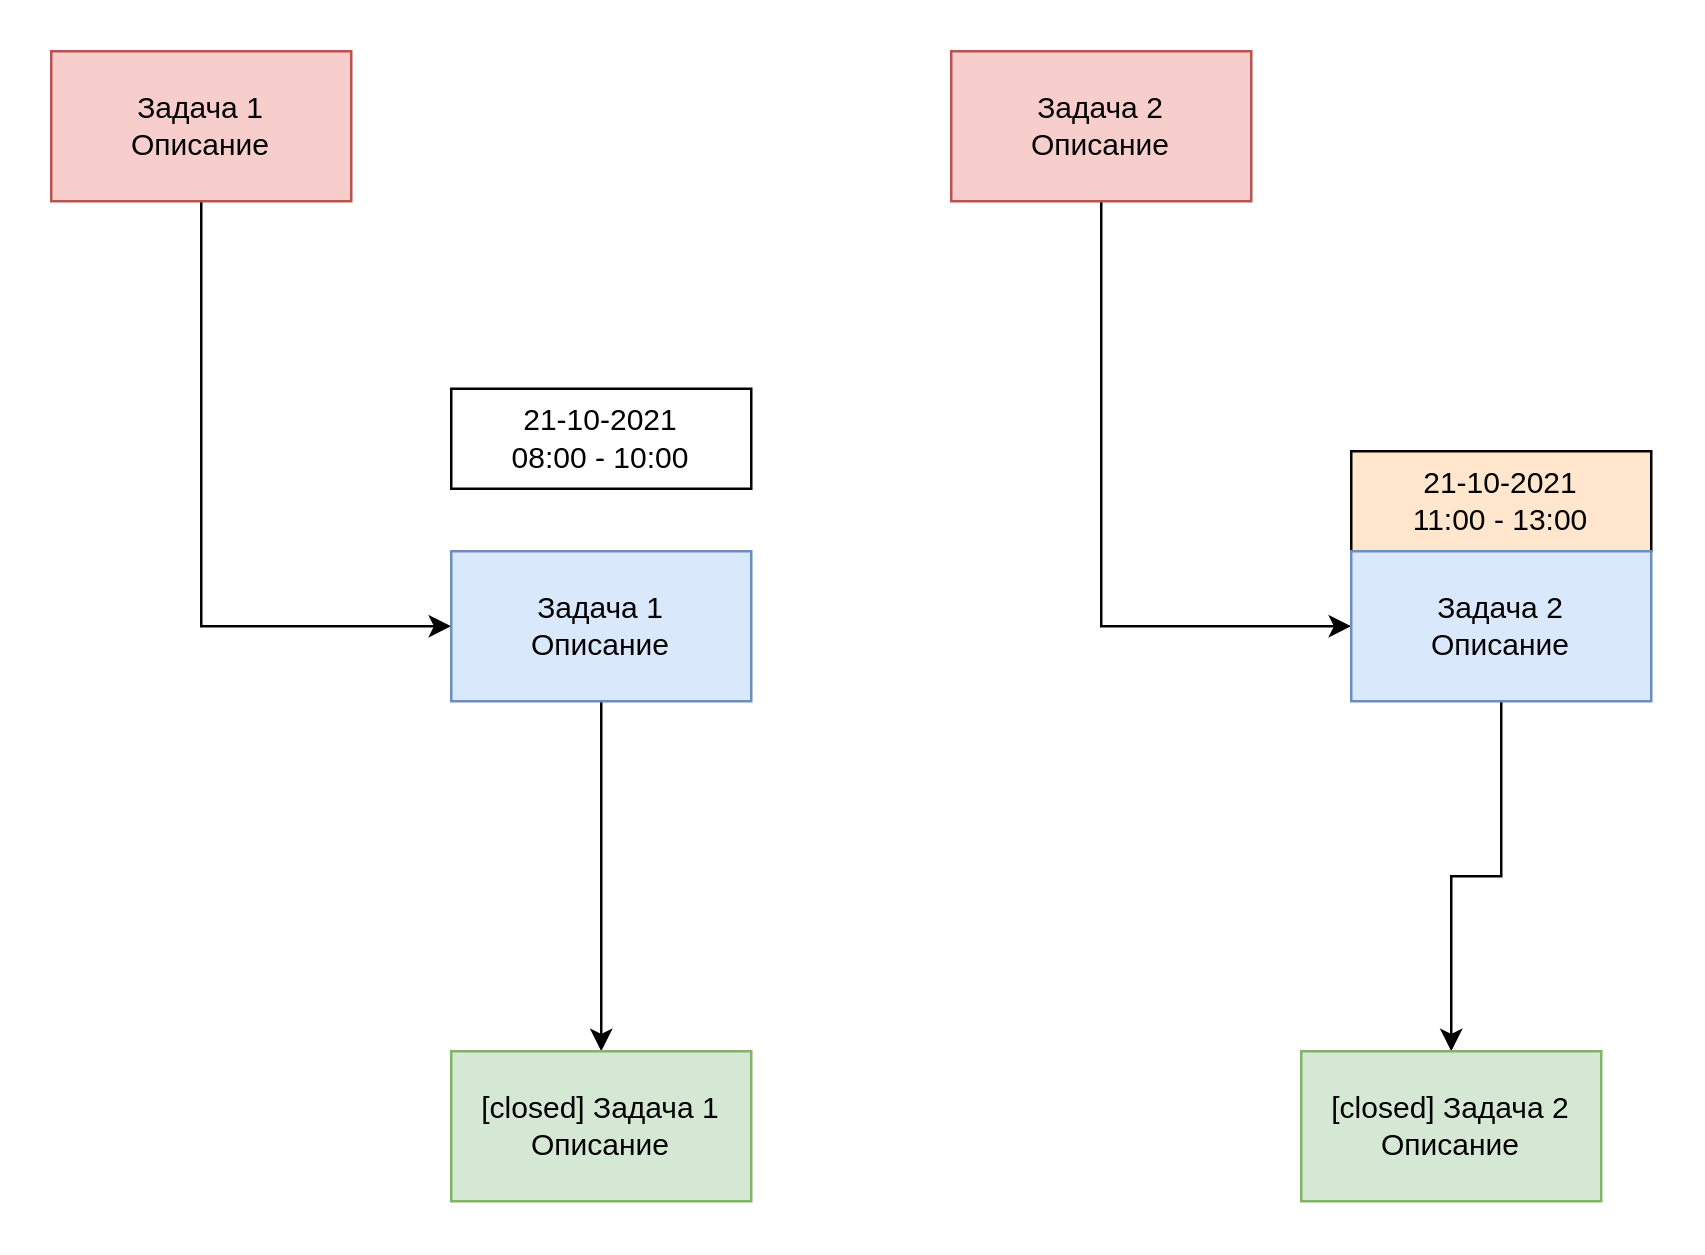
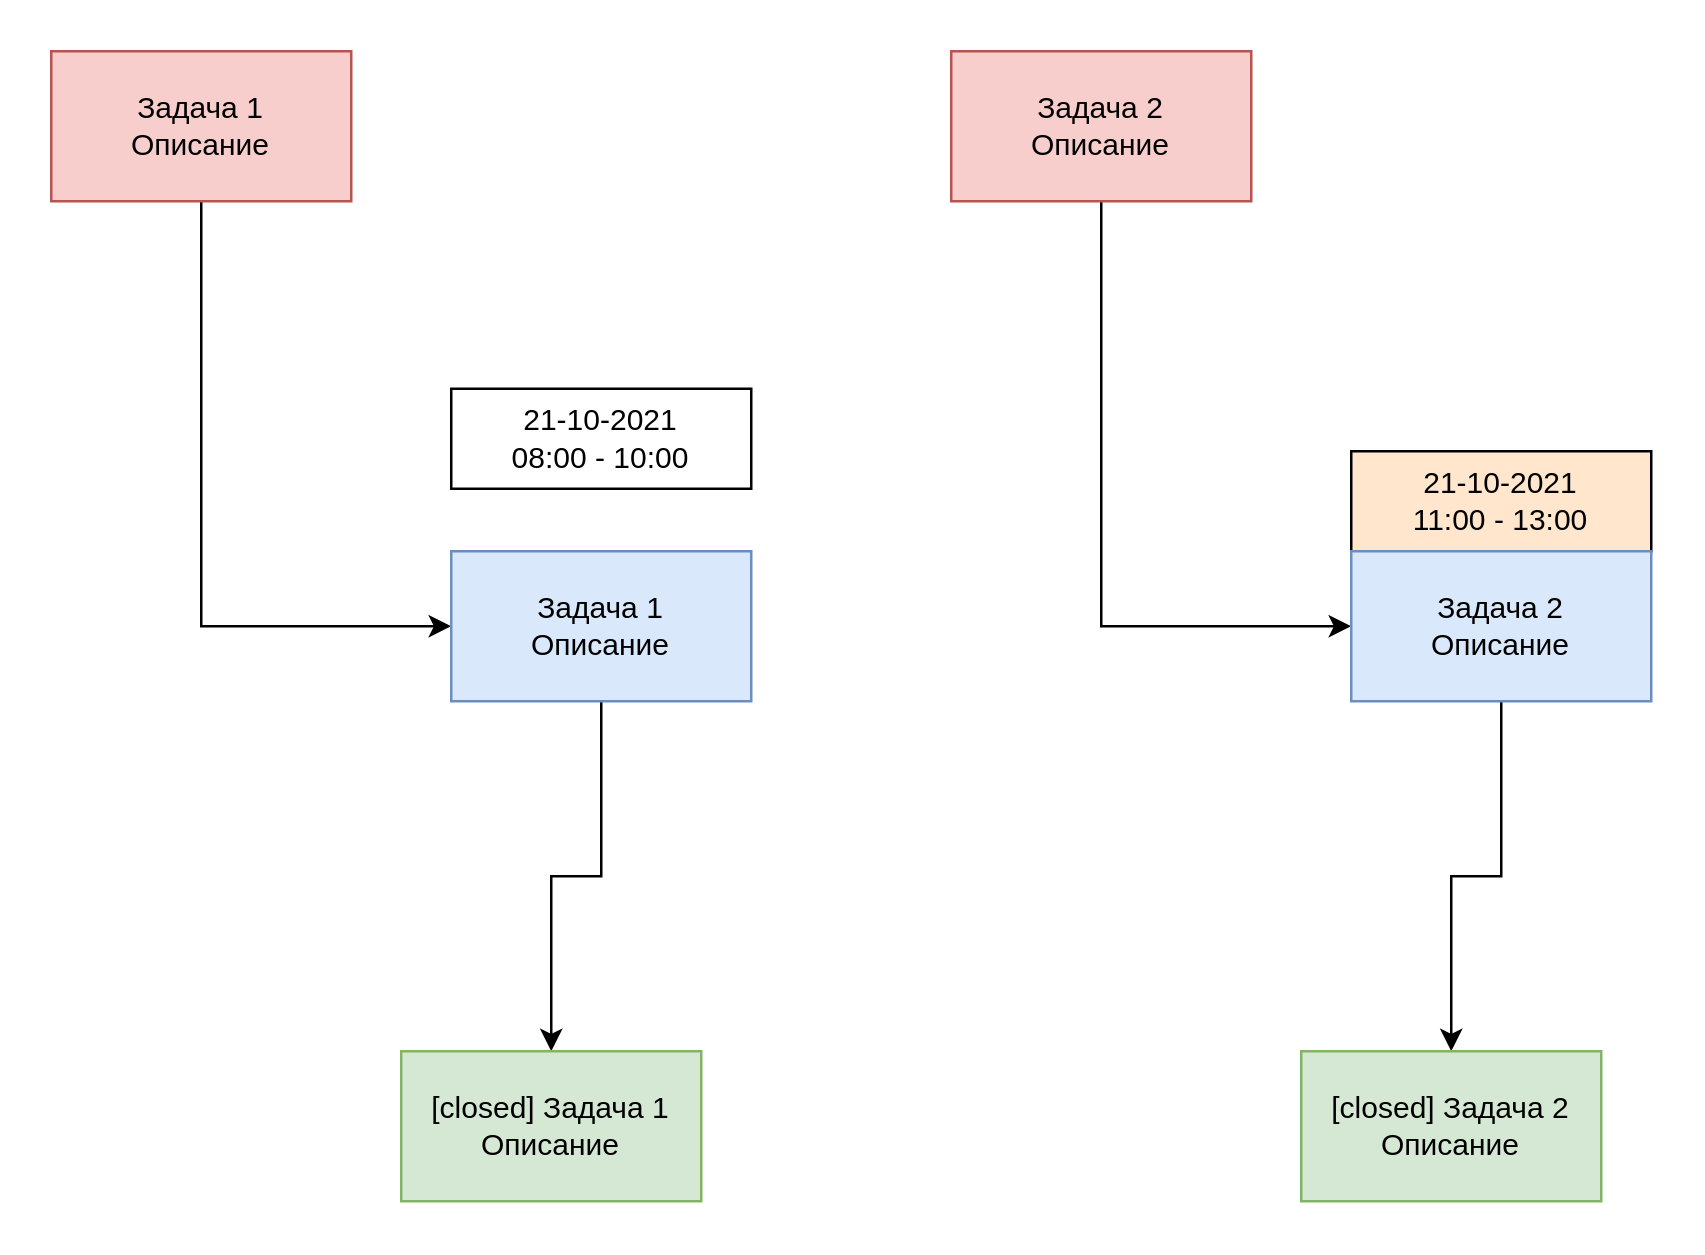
node "[closed] Задача 1 Описание": moved (601, 1126) -> (551, 1126)
